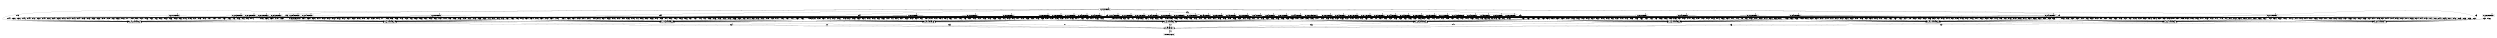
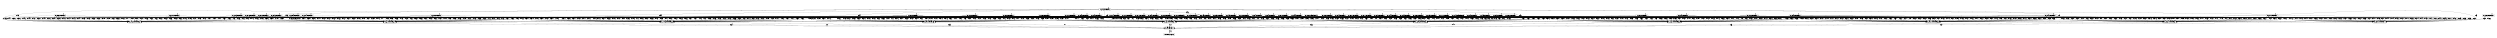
node "sw-2208:strconcat:1": added
node "sw-2202:strconcat:1": removed
